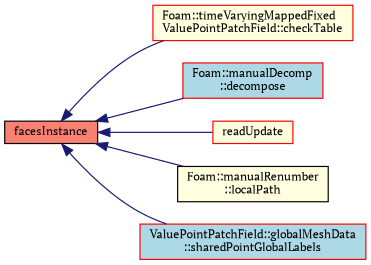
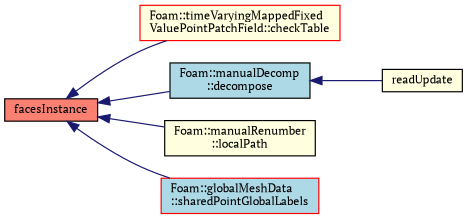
node "Foam::manualDecomp ::decompose": color red -> black
edge "readUpdate" -> "facesInstance": now "readUpdate" -> "Foam::manualDecomp ::decompose"
node "readUpdate": color red -> black
node "ValuePointPatchField::globalMeshData ::sharedPointGlobalLabels": label "ValuePointPatchField::globalMeshData ::sharedPointGlobalLabels" -> "Foam::globalMeshData ::sharedPointGlobalLabels"
